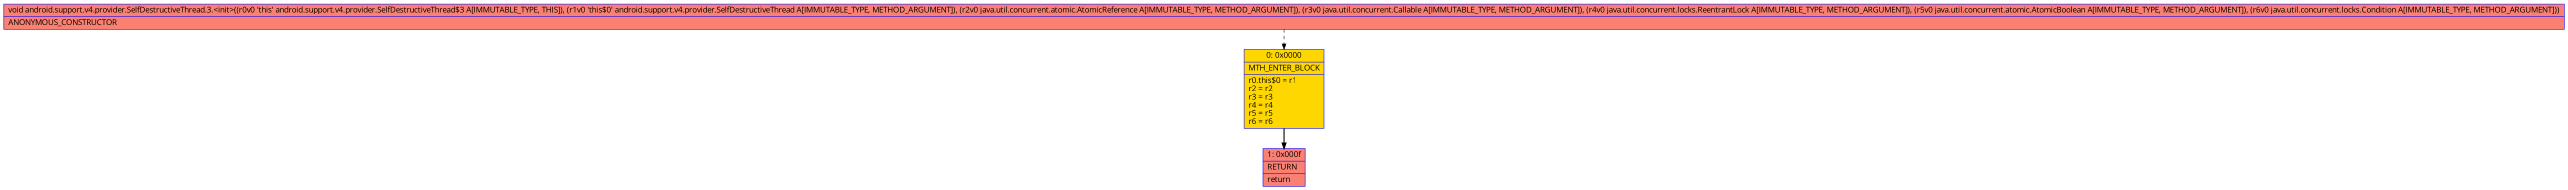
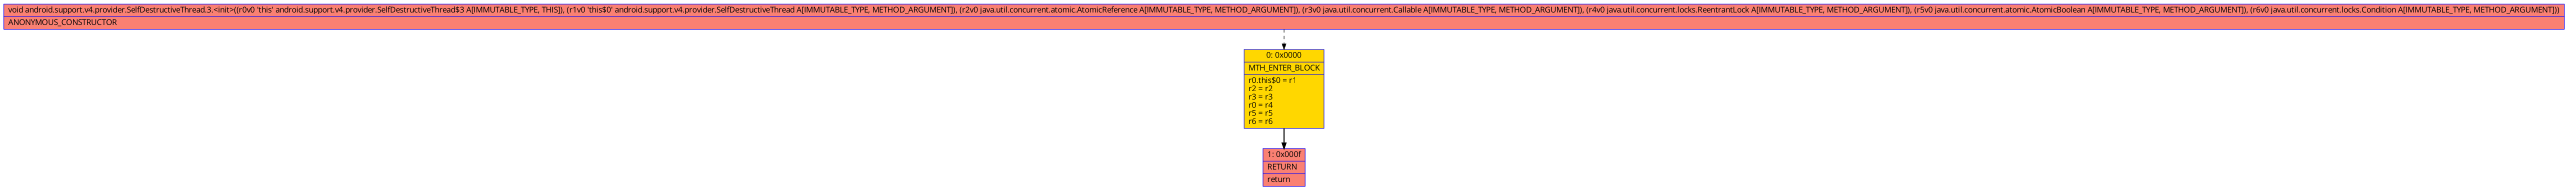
node "0: 0x0000": text "r4 = r4" -> "r0 = r4"
